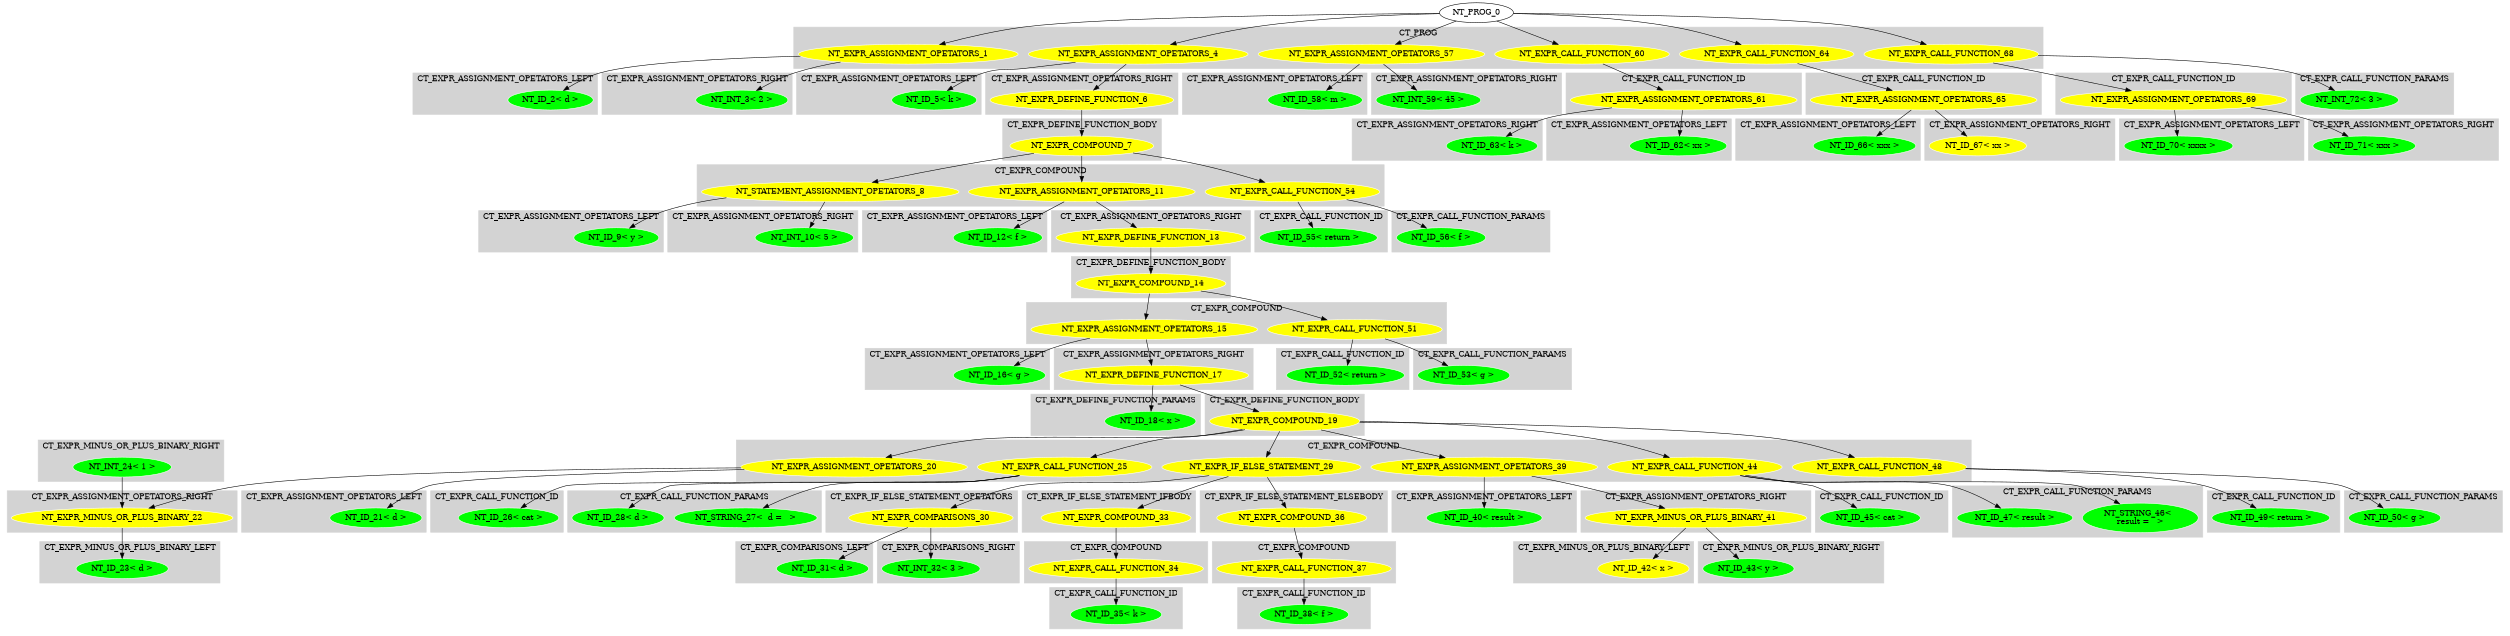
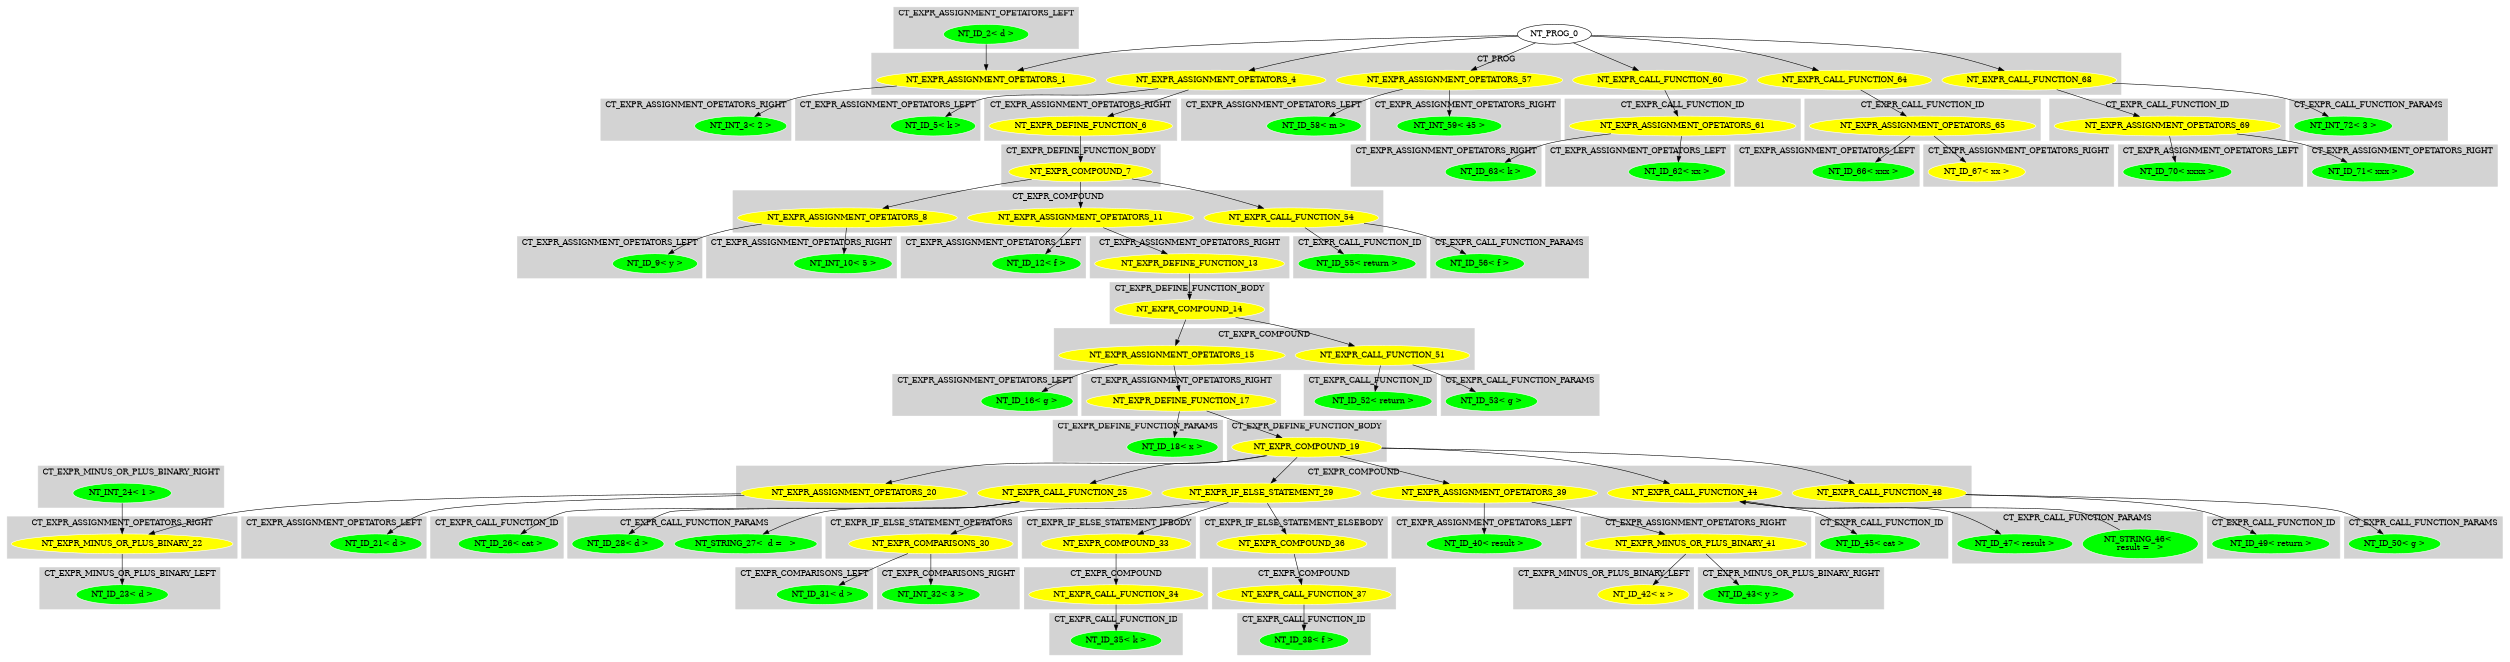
edge "NT_EXPR_ASSIGNMENT_OPETATORS_1" -> "NT_ID_2< d >": reversed
node "NT_STATEMENT_ASSIGNMENT_OPETATORS_8": label "NT_STATEMENT_ASSIGNMENT_OPETATORS_8" -> "NT_EXPR_ASSIGNMENT_OPETATORS_8"
edge "NT_EXPR_CALL_FUNCTION_44" -> "NT_STRING_46< result =   >": reversed
